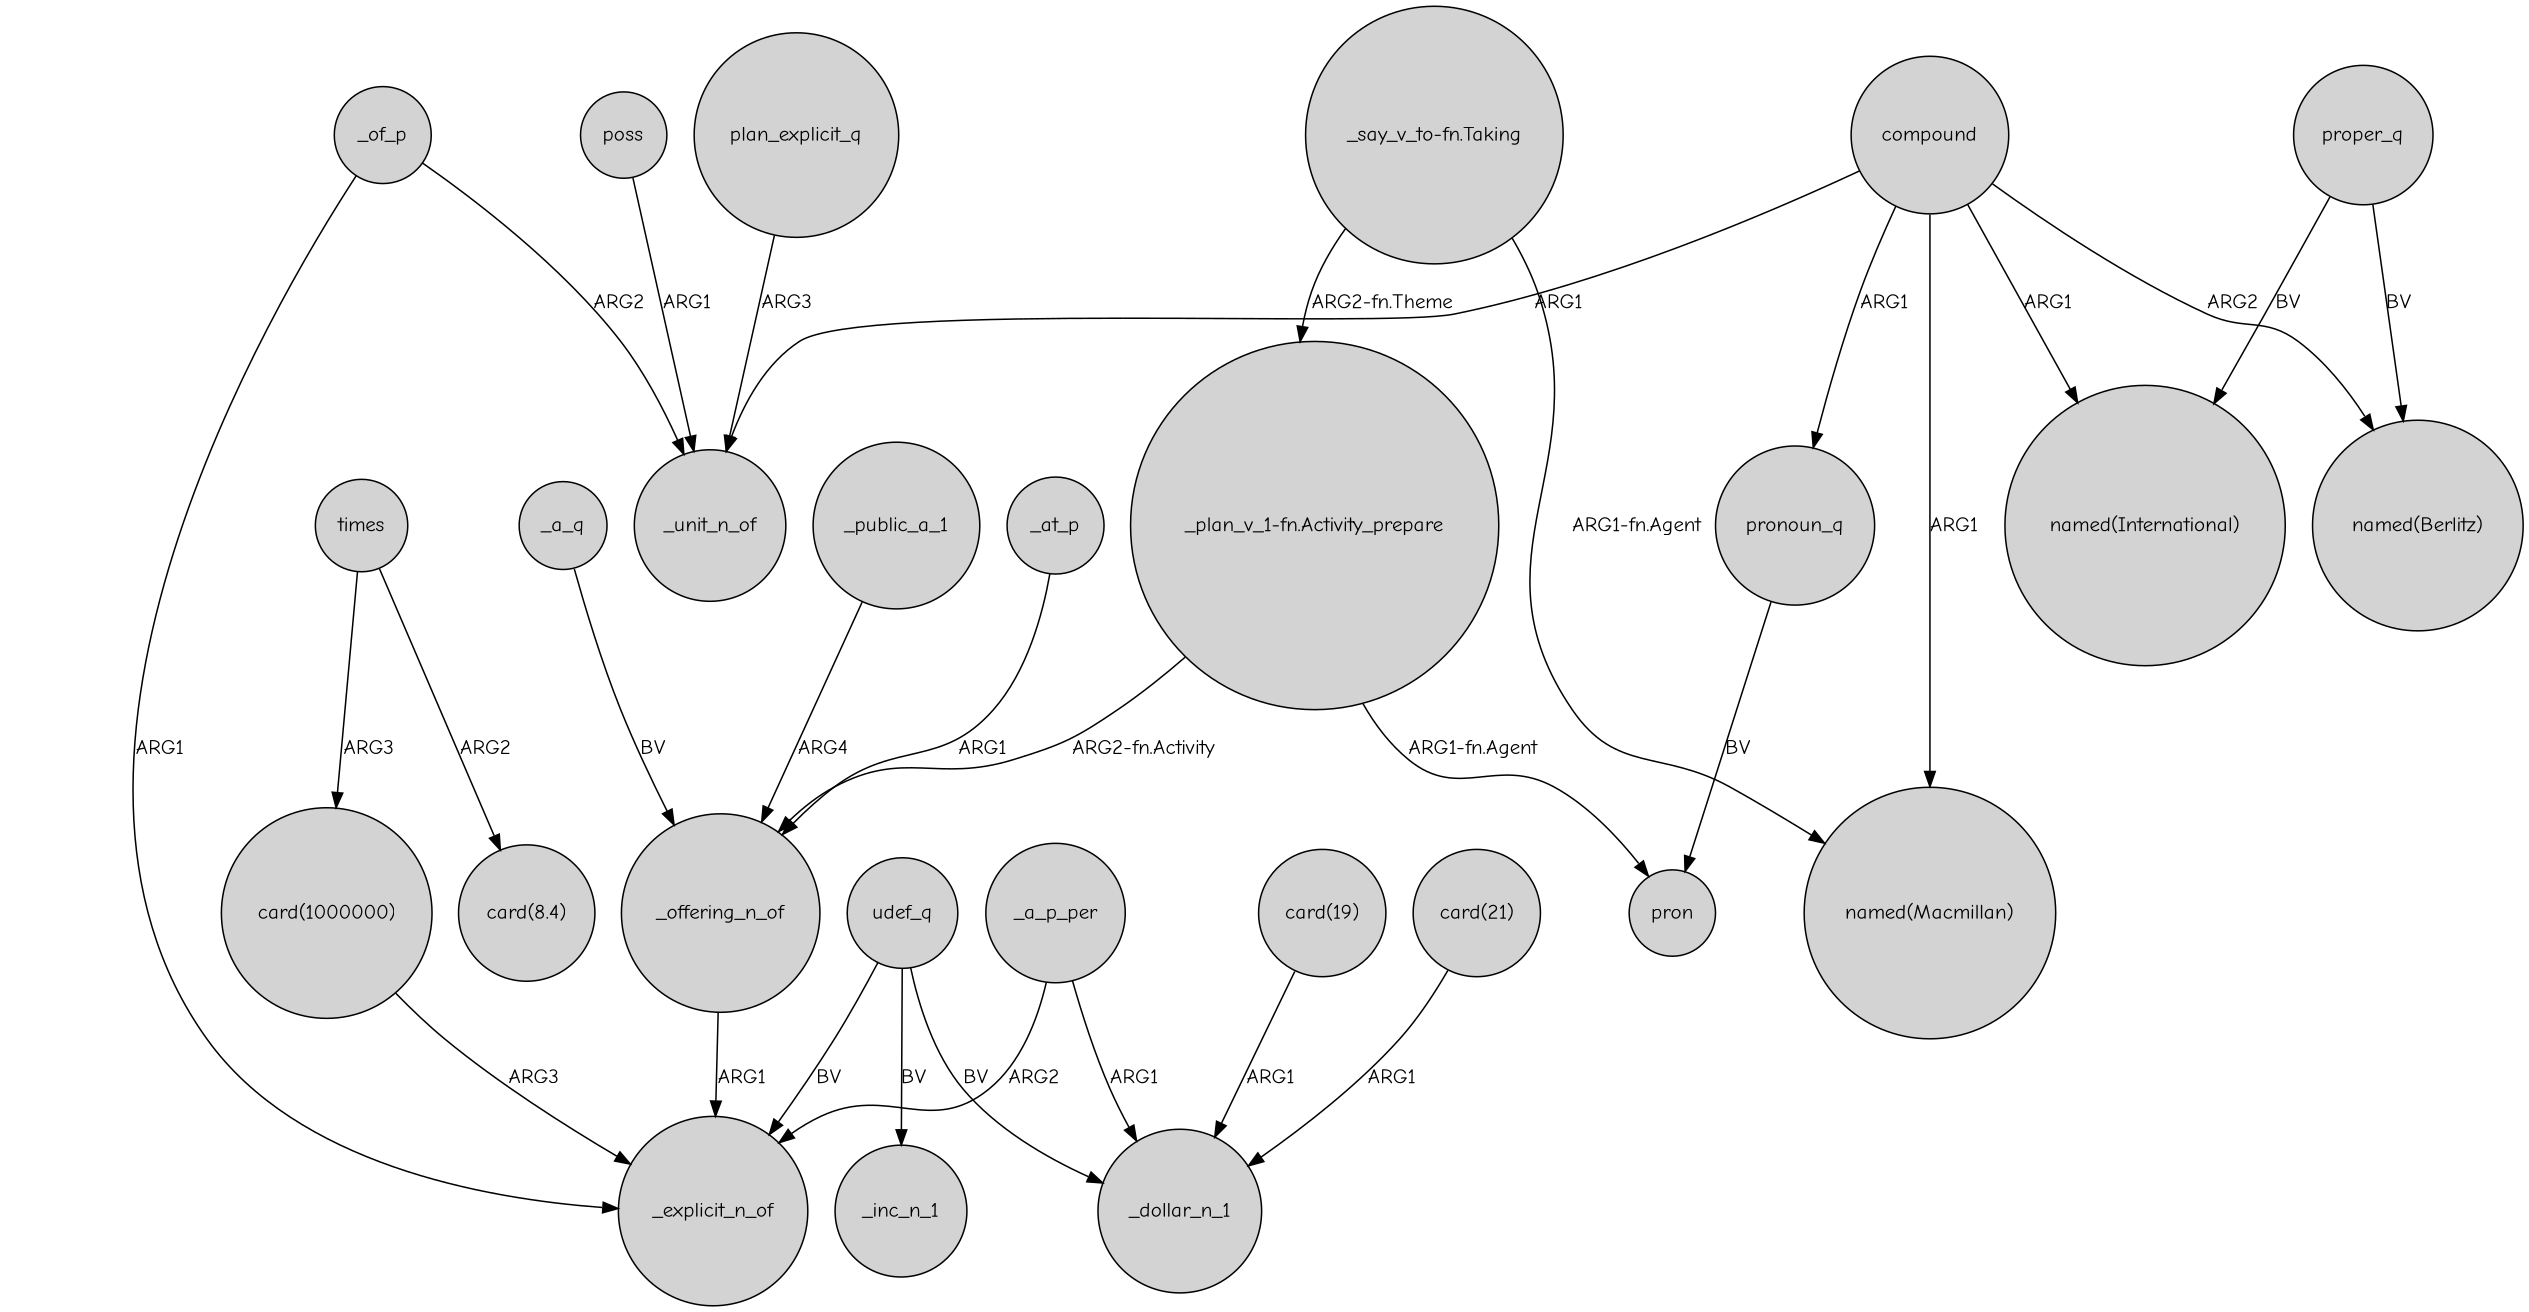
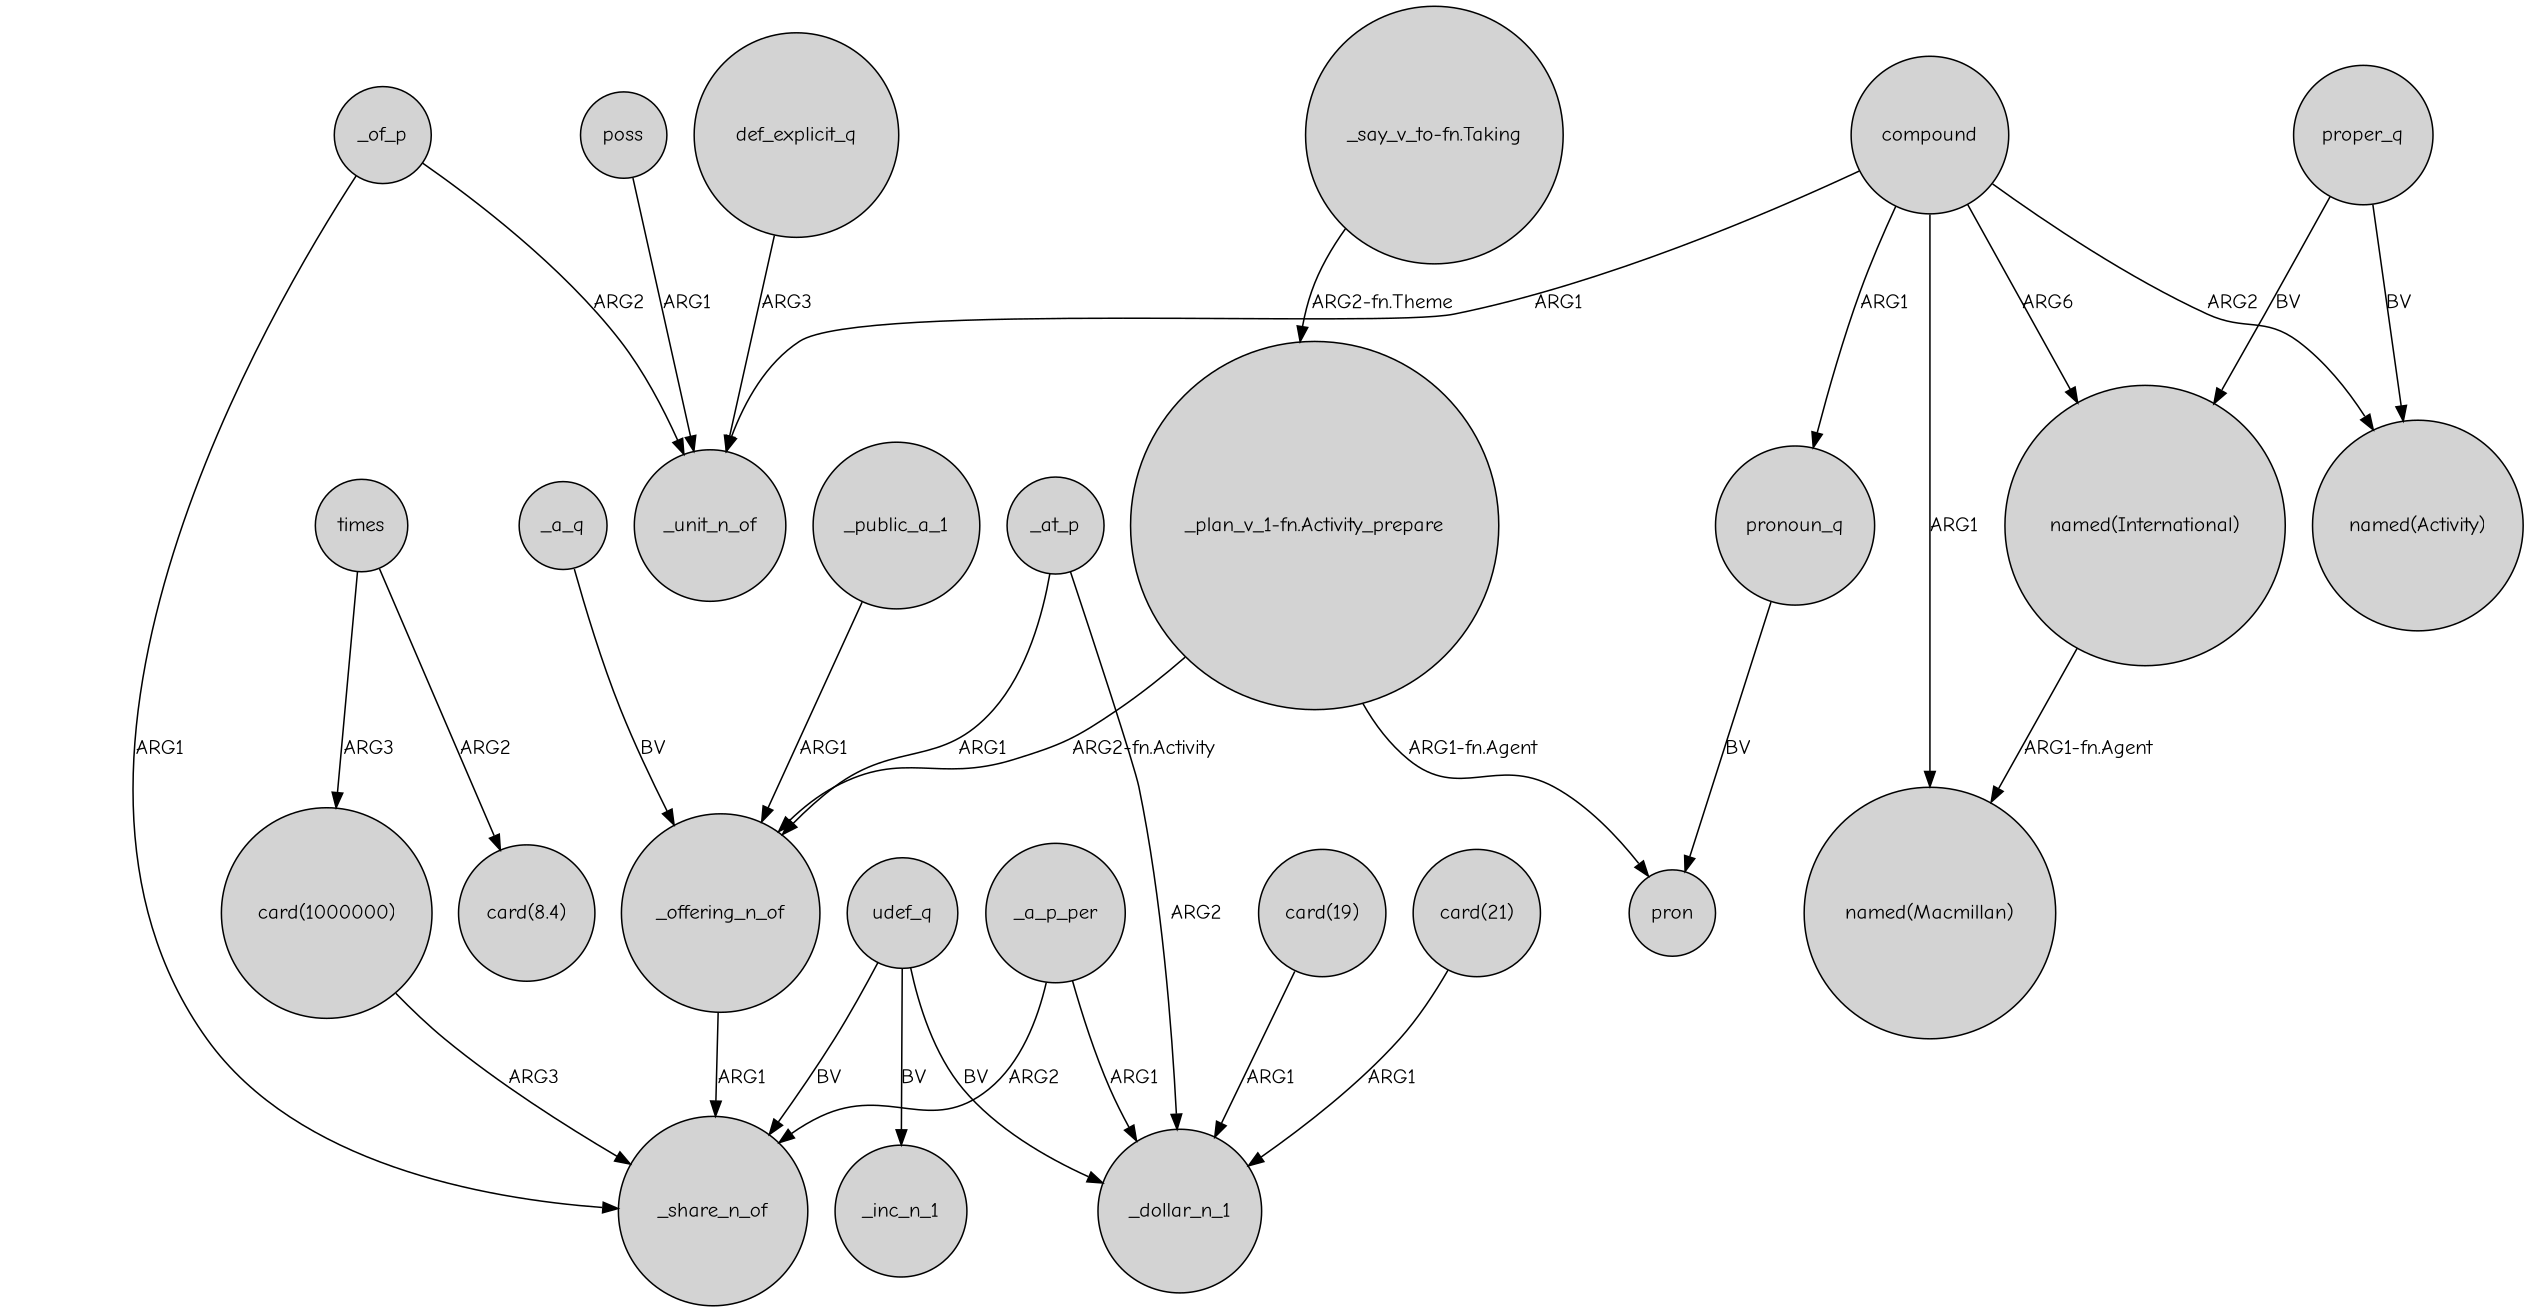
node "plan_explicit_q": label "plan_explicit_q" -> "def_explicit_q"
edge "compound" -> "named(International)": label "ARG1" -> "ARG6"
node "named(Berlitz)": label "named(Berlitz)" -> "named(Activity)"
edge "_say_v_to-fn.Taking" -> "named(Macmillan)": now "named(International)" -> "named(Macmillan)"
edge "_public_a_1" -> "_offering_n_of": label "ARG4" -> "ARG1"
edge "_at_p" -> "_dollar_n_1": added, label "ARG2"
node "_explicit_n_of": label "_explicit_n_of" -> "_share_n_of"
